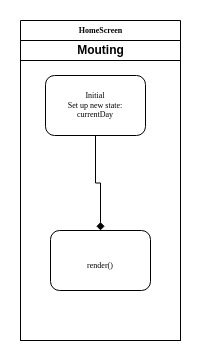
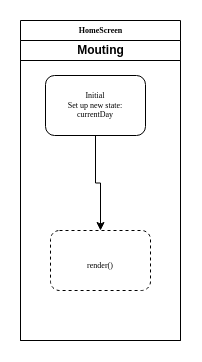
edge "Initial Set up new state: currentDay" -> "render()": arrowhead diamond -> classic
node "render()": style solid -> dashed
